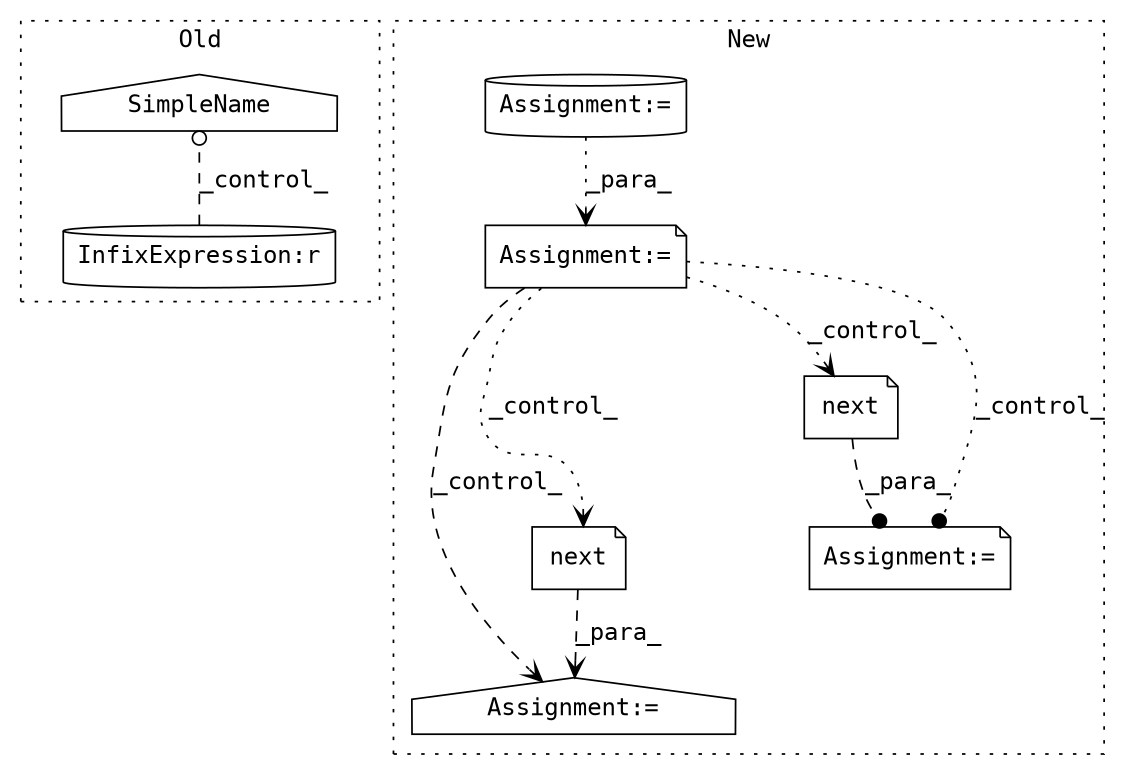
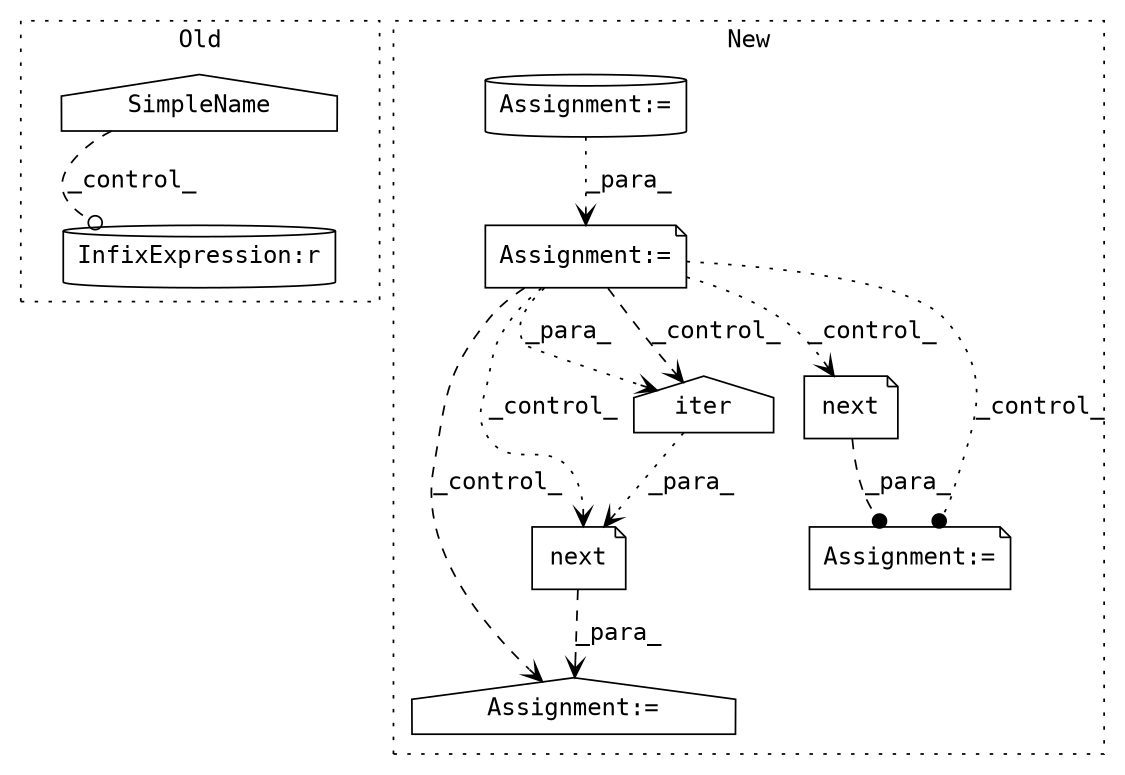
edge "InfixExpression:r" -> "SimpleName": reversed
node "iter": added
